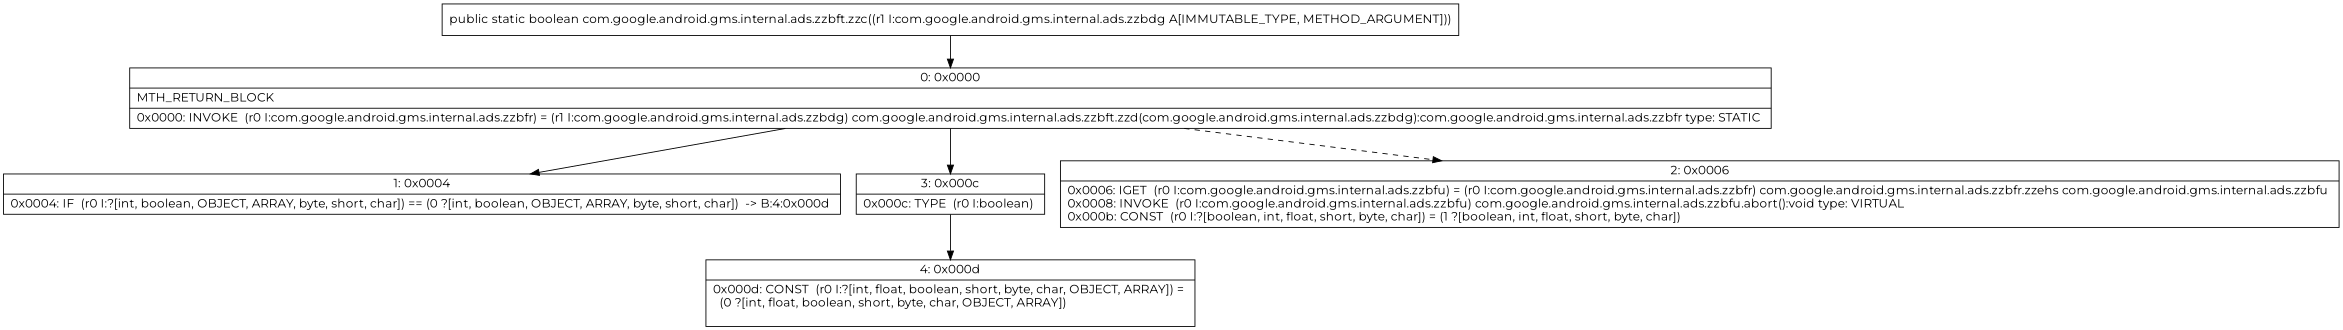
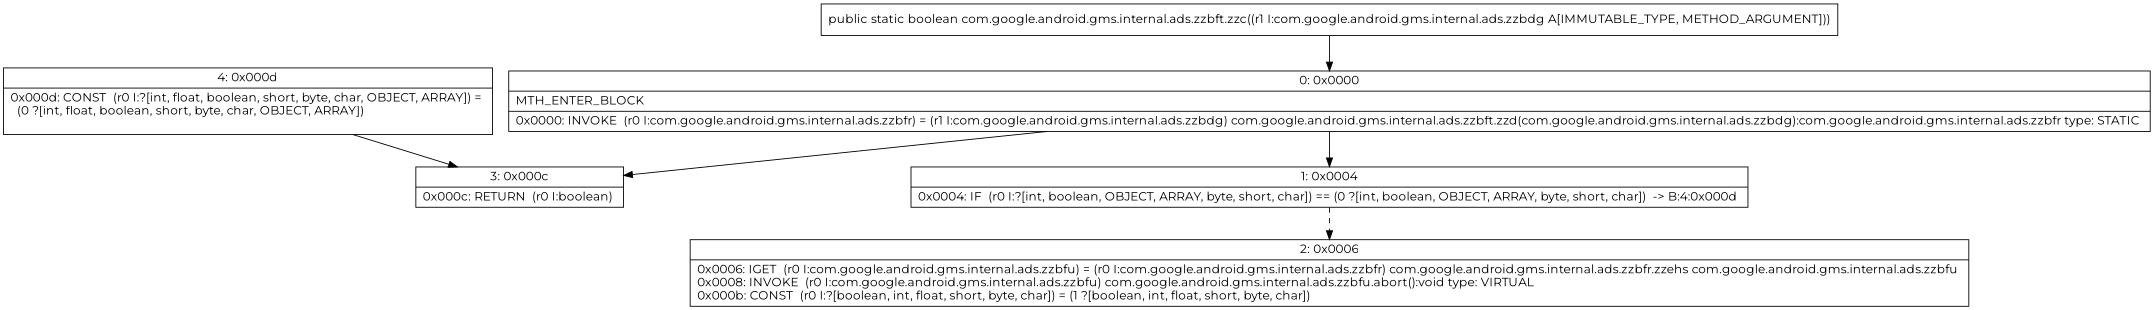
node "0: 0x0000": text "MTH_RETURN_BLOCK" -> "MTH_ENTER_BLOCK"
edge "0: 0x0000" -> "2: 0x0006": now "1: 0x0004" -> "2: 0x0006"
node "3: 0x000c": text "0x000c: TYPE  (r0 I:boolean)" -> "0x000c: RETURN  (r0 I:boolean)"
edge "3: 0x000c" -> "4: 0x000d": reversed
